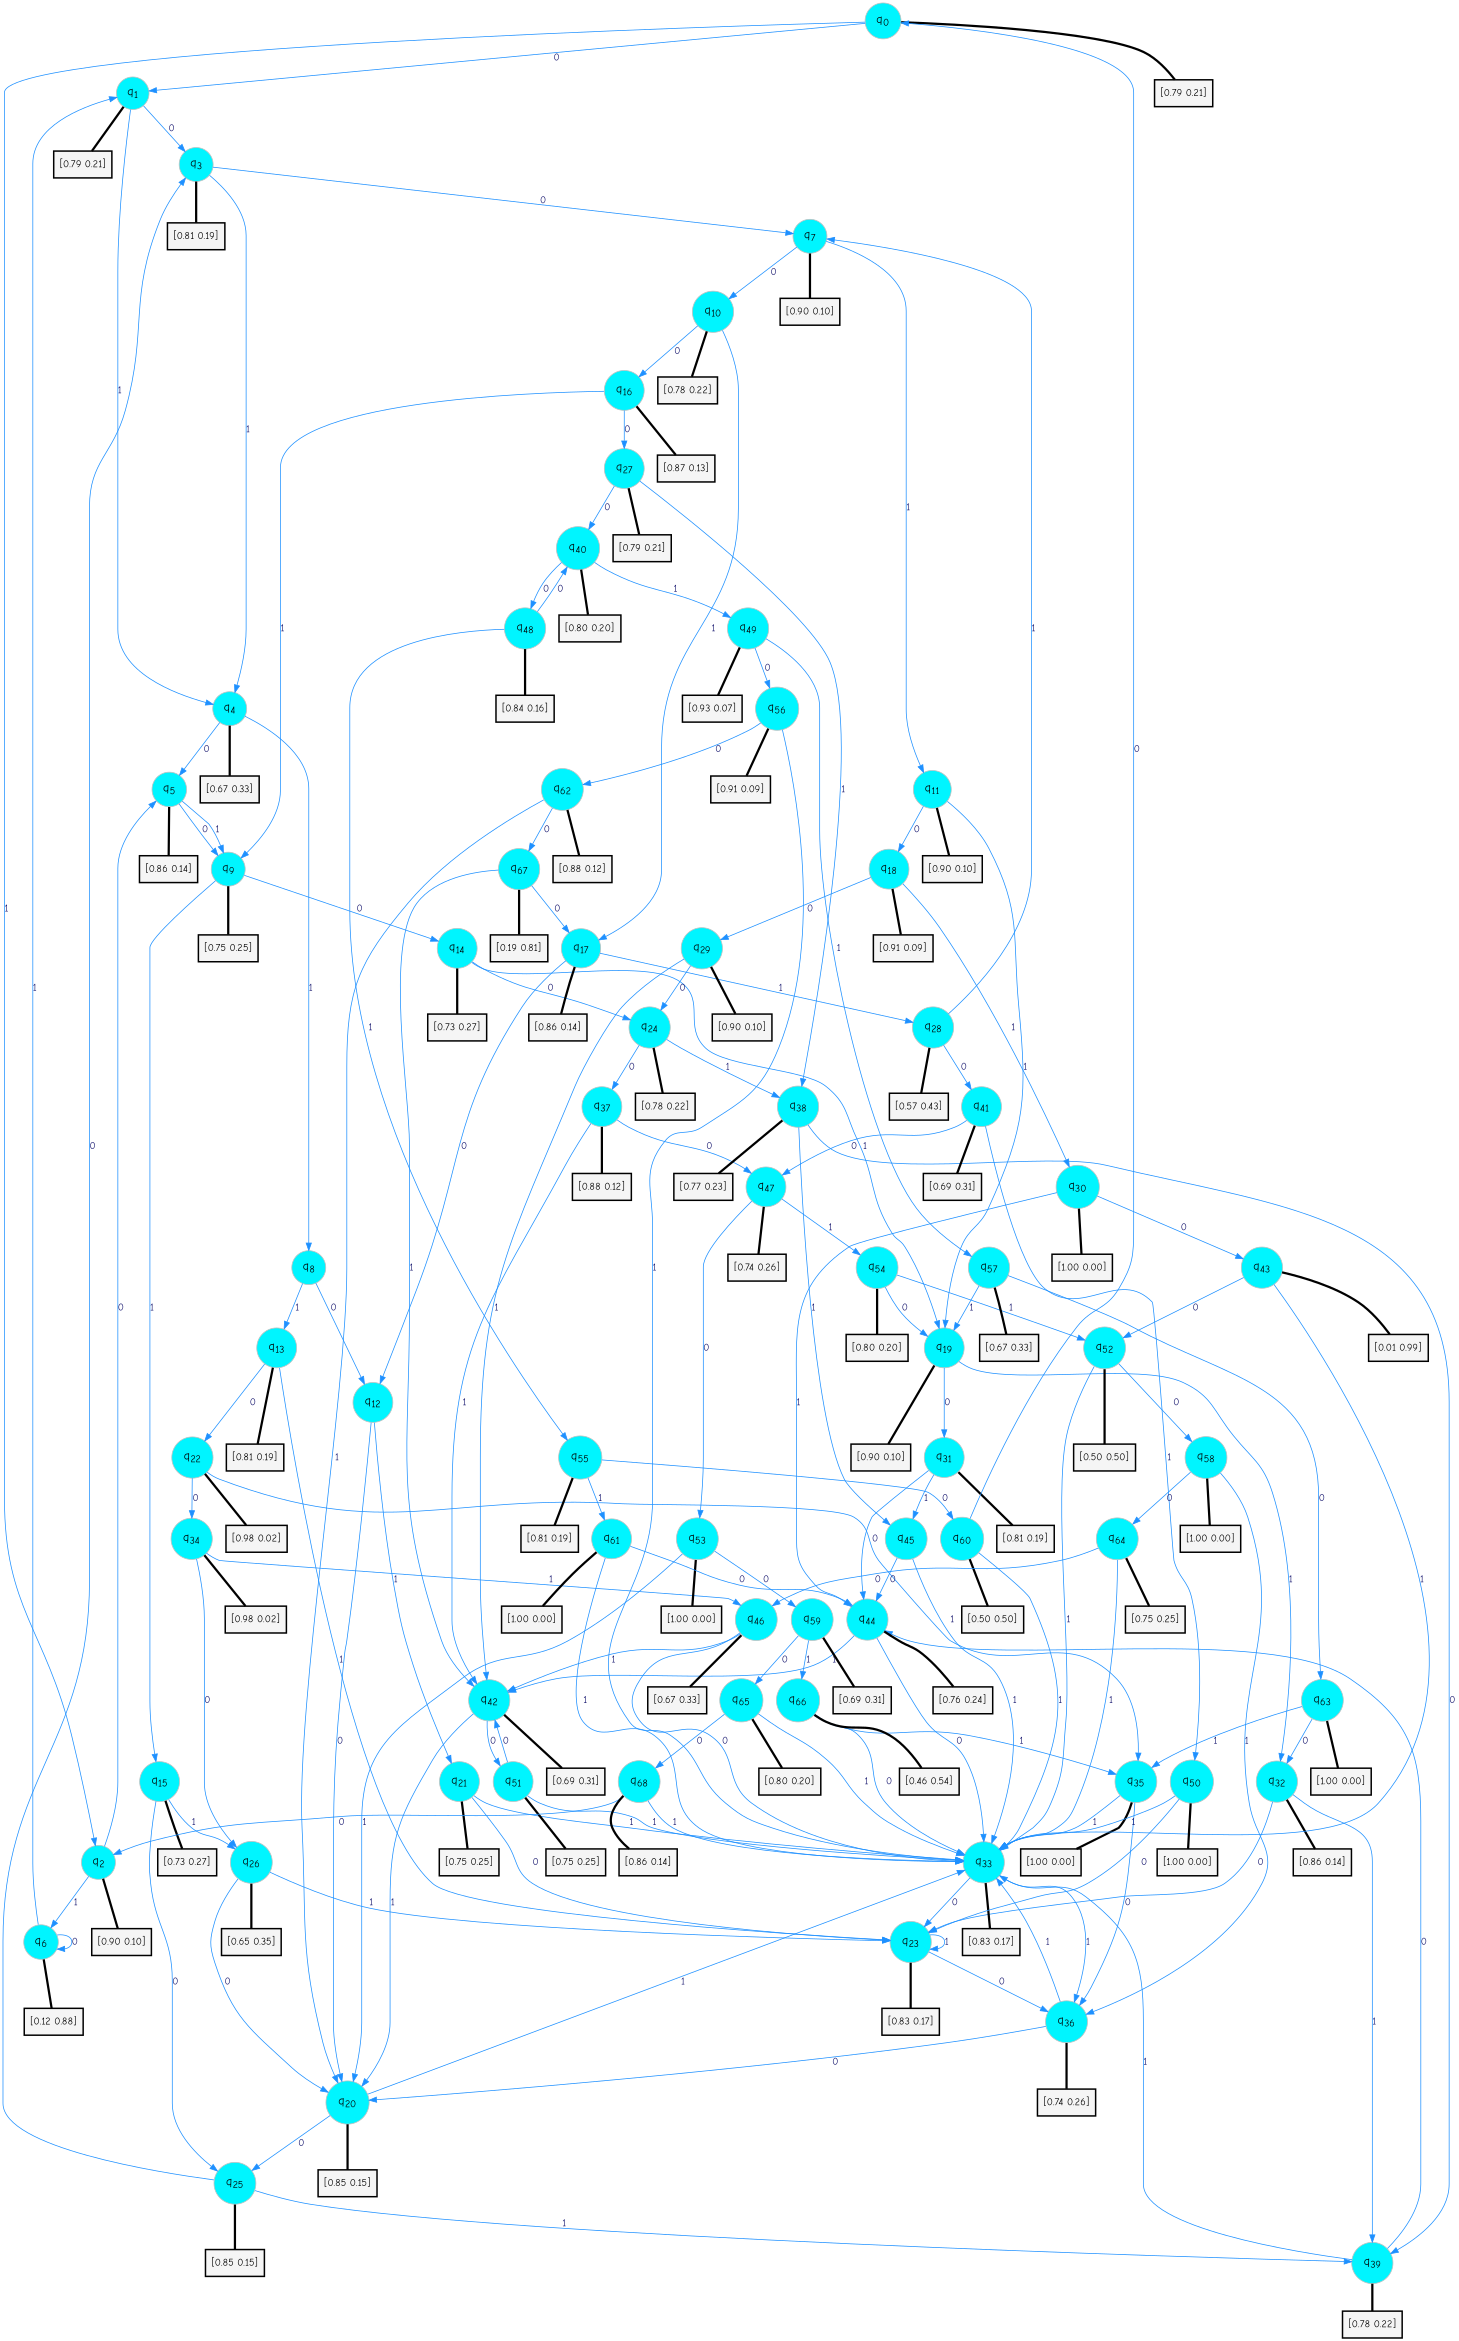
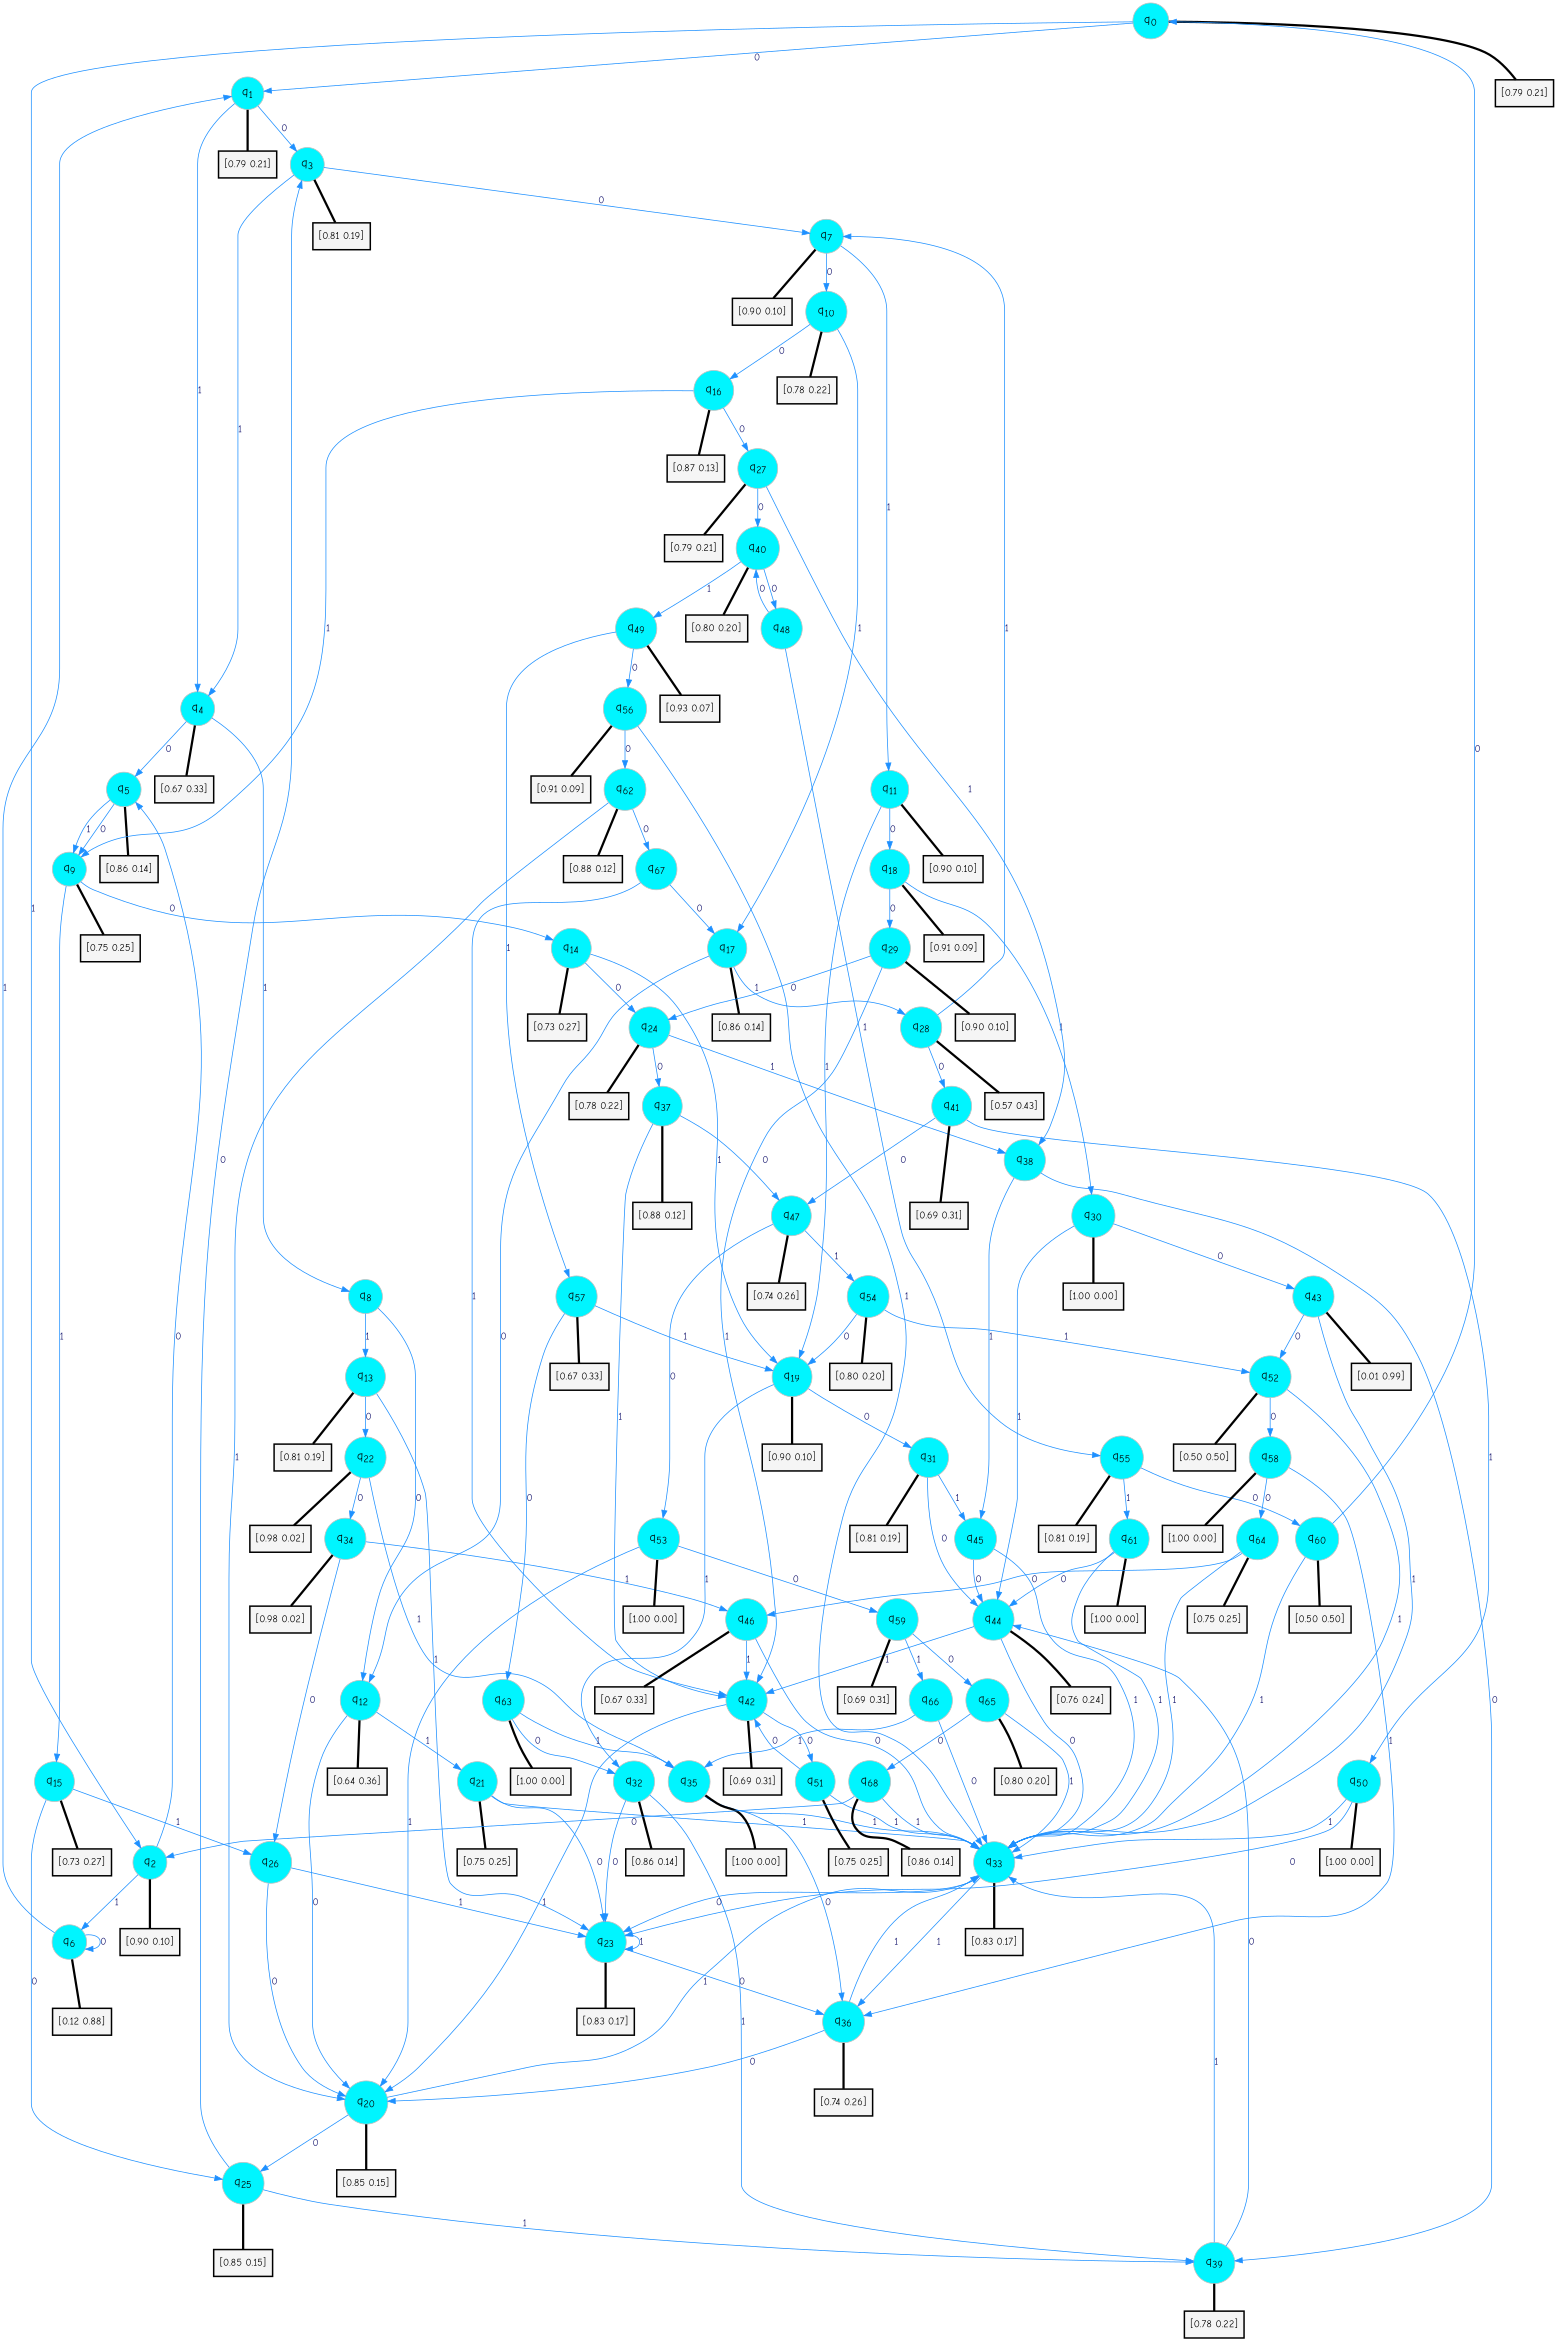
node "[0.84 0.16]": removed
node "[0.19 0.81]": removed
node "[0.77 0.23]": removed
node "[0.64 0.36]": added
node "[0.46 0.54]": removed
node "[0.65 0.35]": removed
